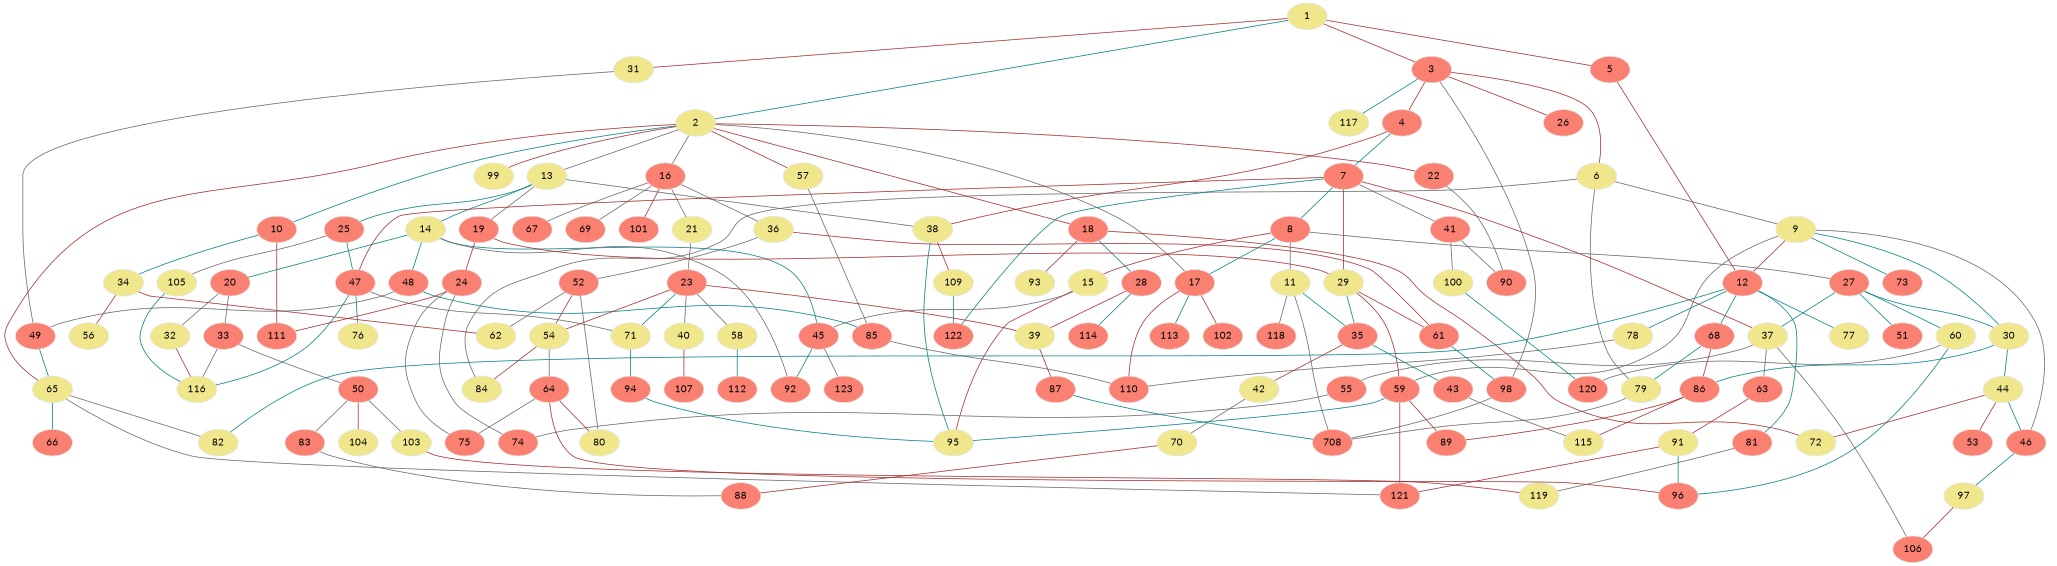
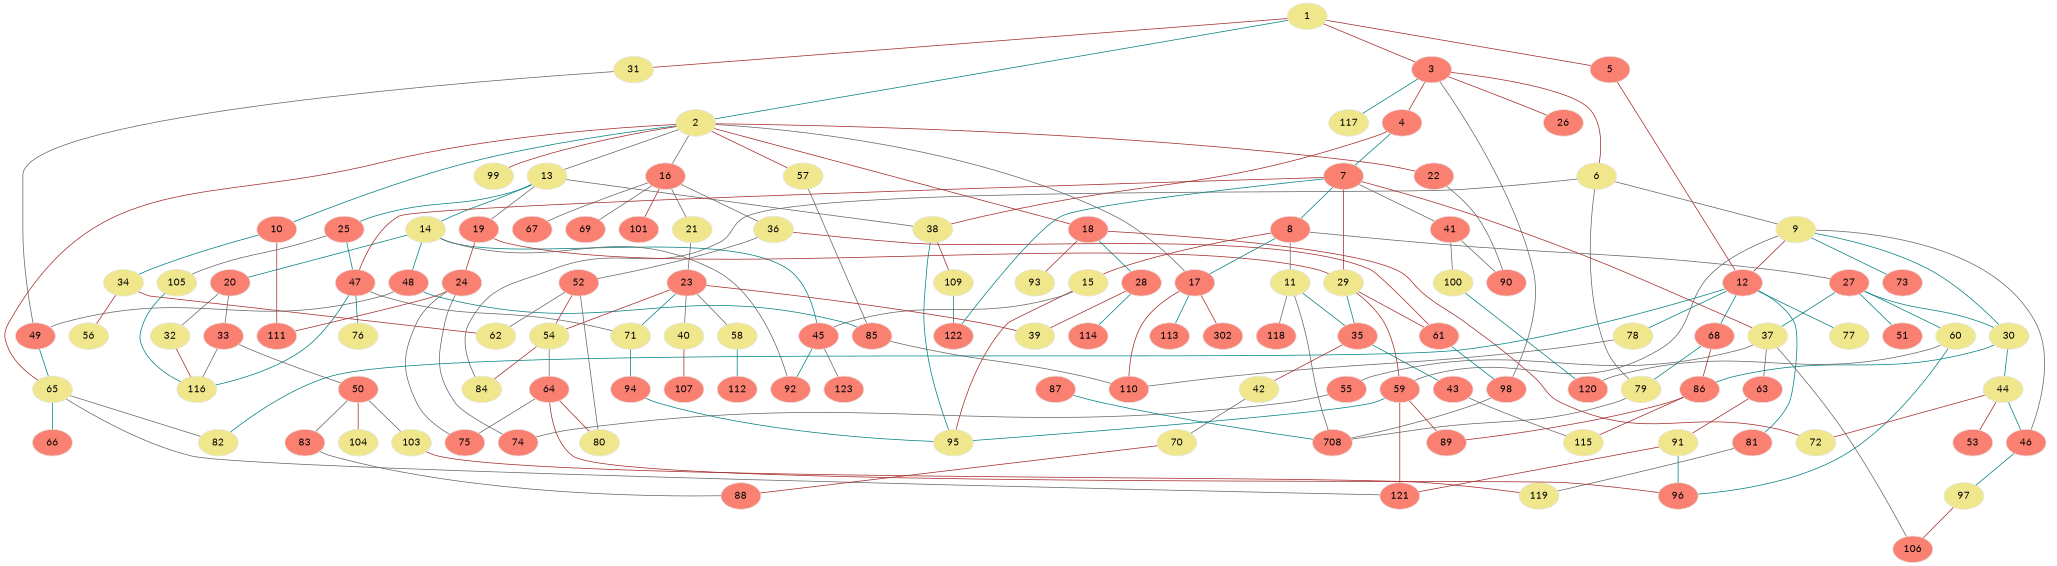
node "102": label "102" -> "302"
edge "39" -- "87": removed
